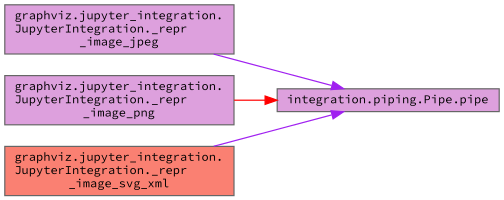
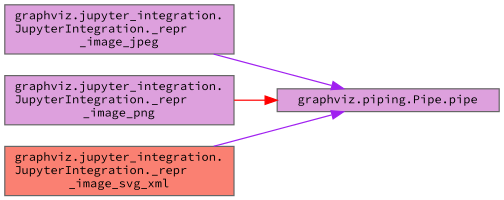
node "integration.piping.Pipe.pipe": label "integration.piping.Pipe.pipe" -> "graphviz.piping.Pipe.pipe"
